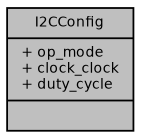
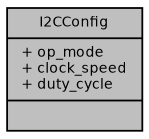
node "I2CConfig": text "+ clock_clock" -> "+ clock_speed"
